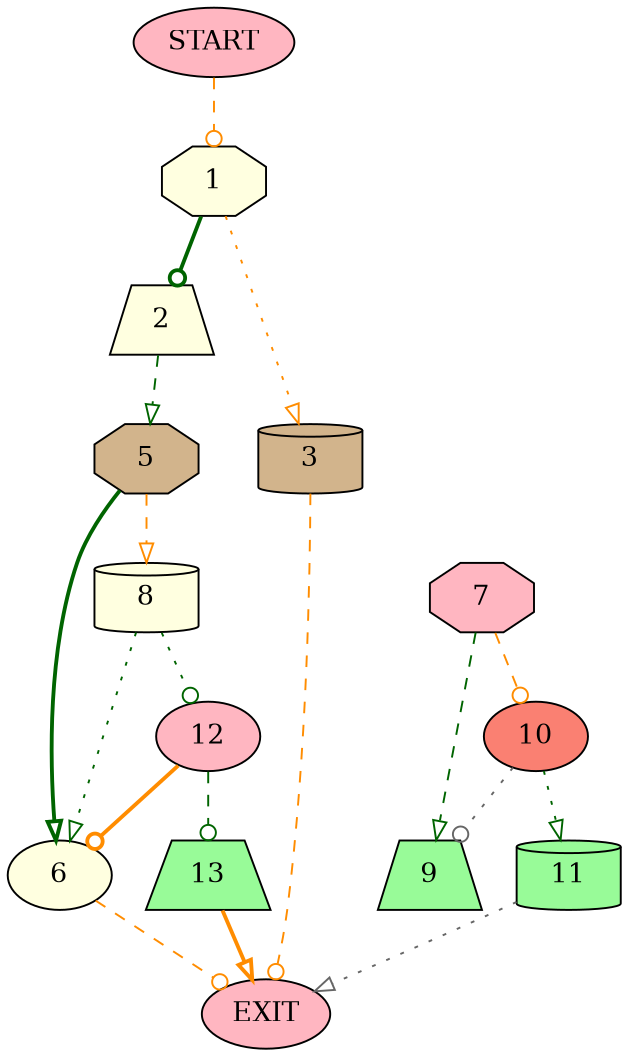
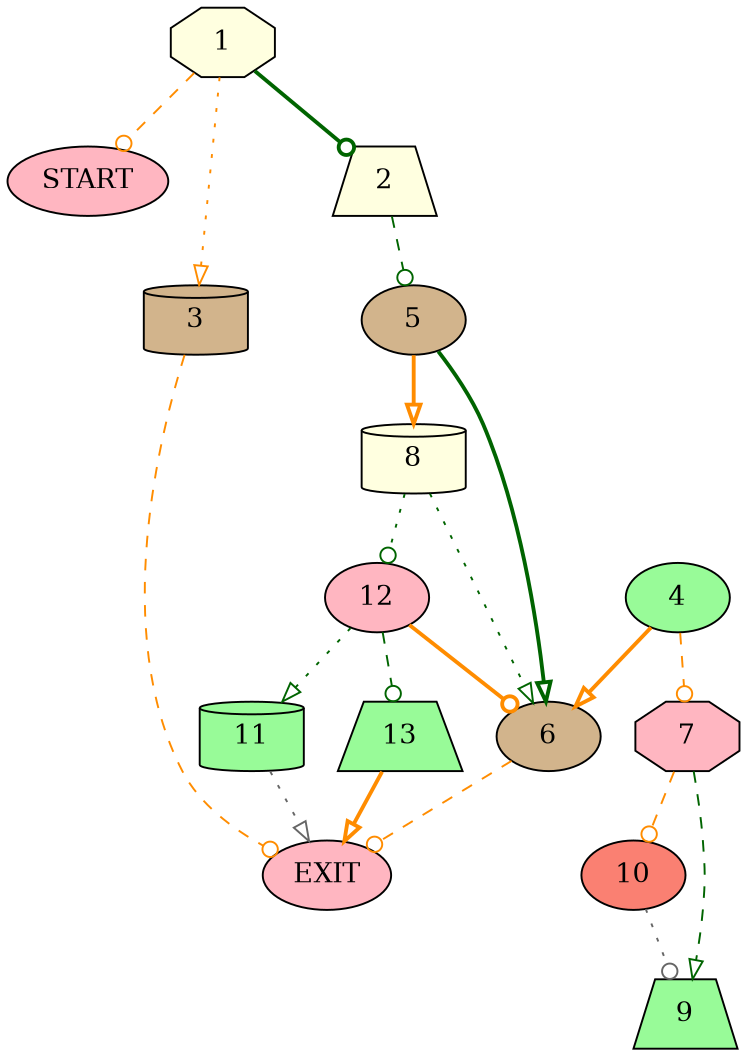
edge "START" -> "1": reversed
edge "2" -> "5": arrowhead onormal -> odot
node "5": shape octagon -> ellipse
edge "5" -> "8": style dashed -> bold
node "4": added
edge "10" -> "11": now "12" -> "11"
node "6": fillcolor lightyellow -> tan
